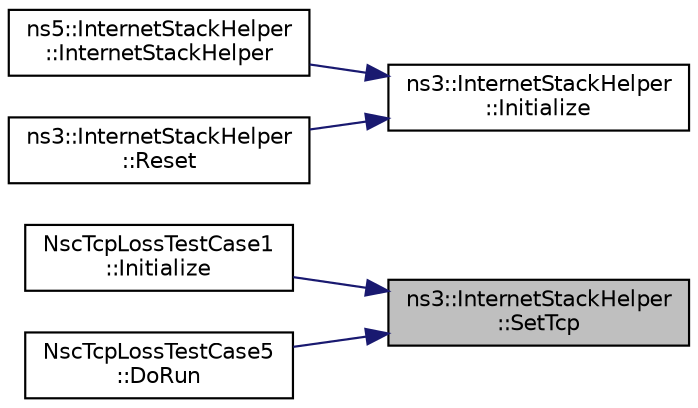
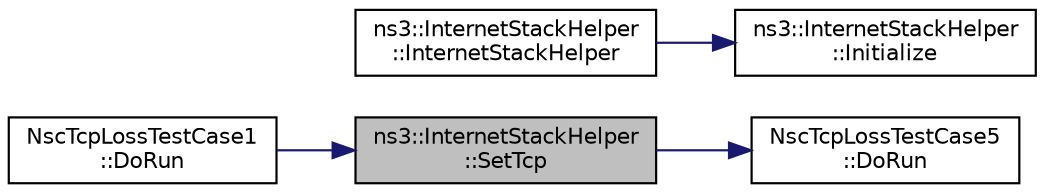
node "ns5::InternetStackHelper ::InternetStackHelper": label "ns5::InternetStackHelper ::InternetStackHelper" -> "ns3::InternetStackHelper ::InternetStackHelper"
node "ns3::InternetStackHelper ::Reset": removed
node "NscTcpLossTestCase1 ::Initialize": label "NscTcpLossTestCase1 ::Initialize" -> "NscTcpLossTestCase1 ::DoRun"
edge "NscTcpLossTestCase5 ::DoRun" -> "ns3::InternetStackHelper ::SetTcp": reversed
